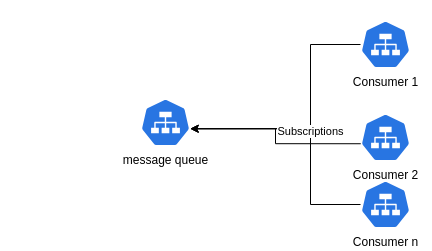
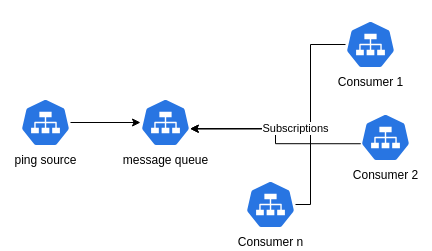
node "Consumer 1": moved (386, 45) -> (371, 45)
node "ping source": added
edge "ping source" -> "message queue": added
node "Consumer n": moved (386, 205) -> (271, 205)
